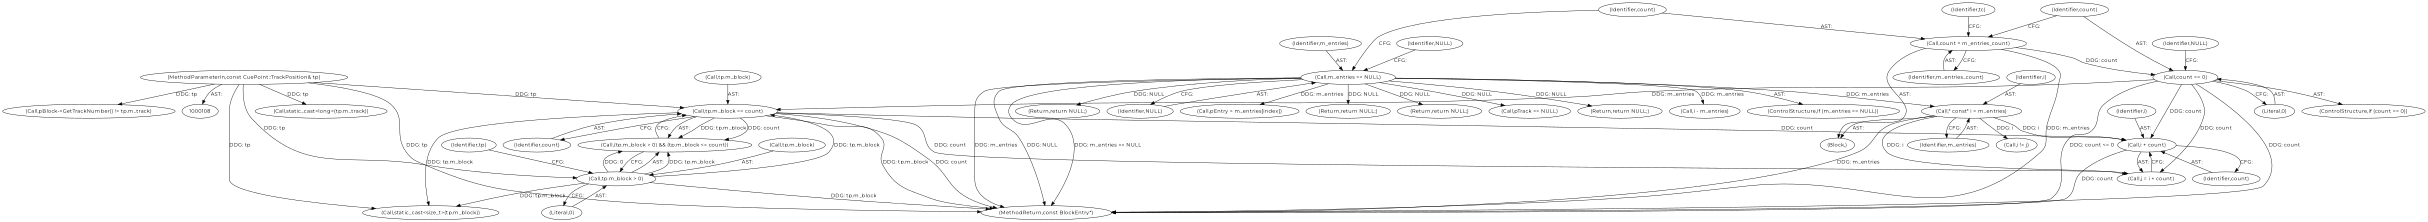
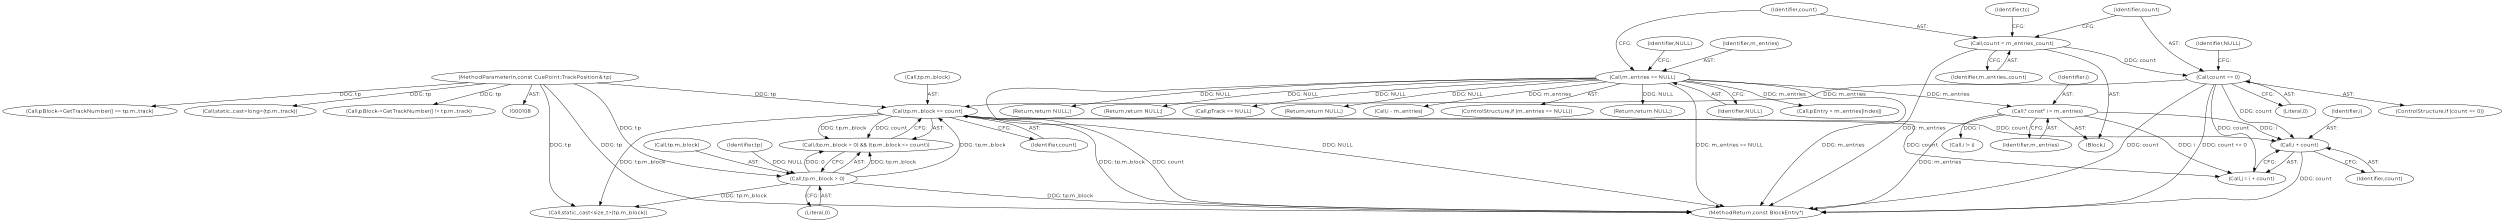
node "(Call,pBlock->GetTrackNumber() == tp.m_track)": added
edge "(Identifier,tp)" -> "(Call,tp.m_block > 0)": label "CFG: " -> "DDG: NULL"
